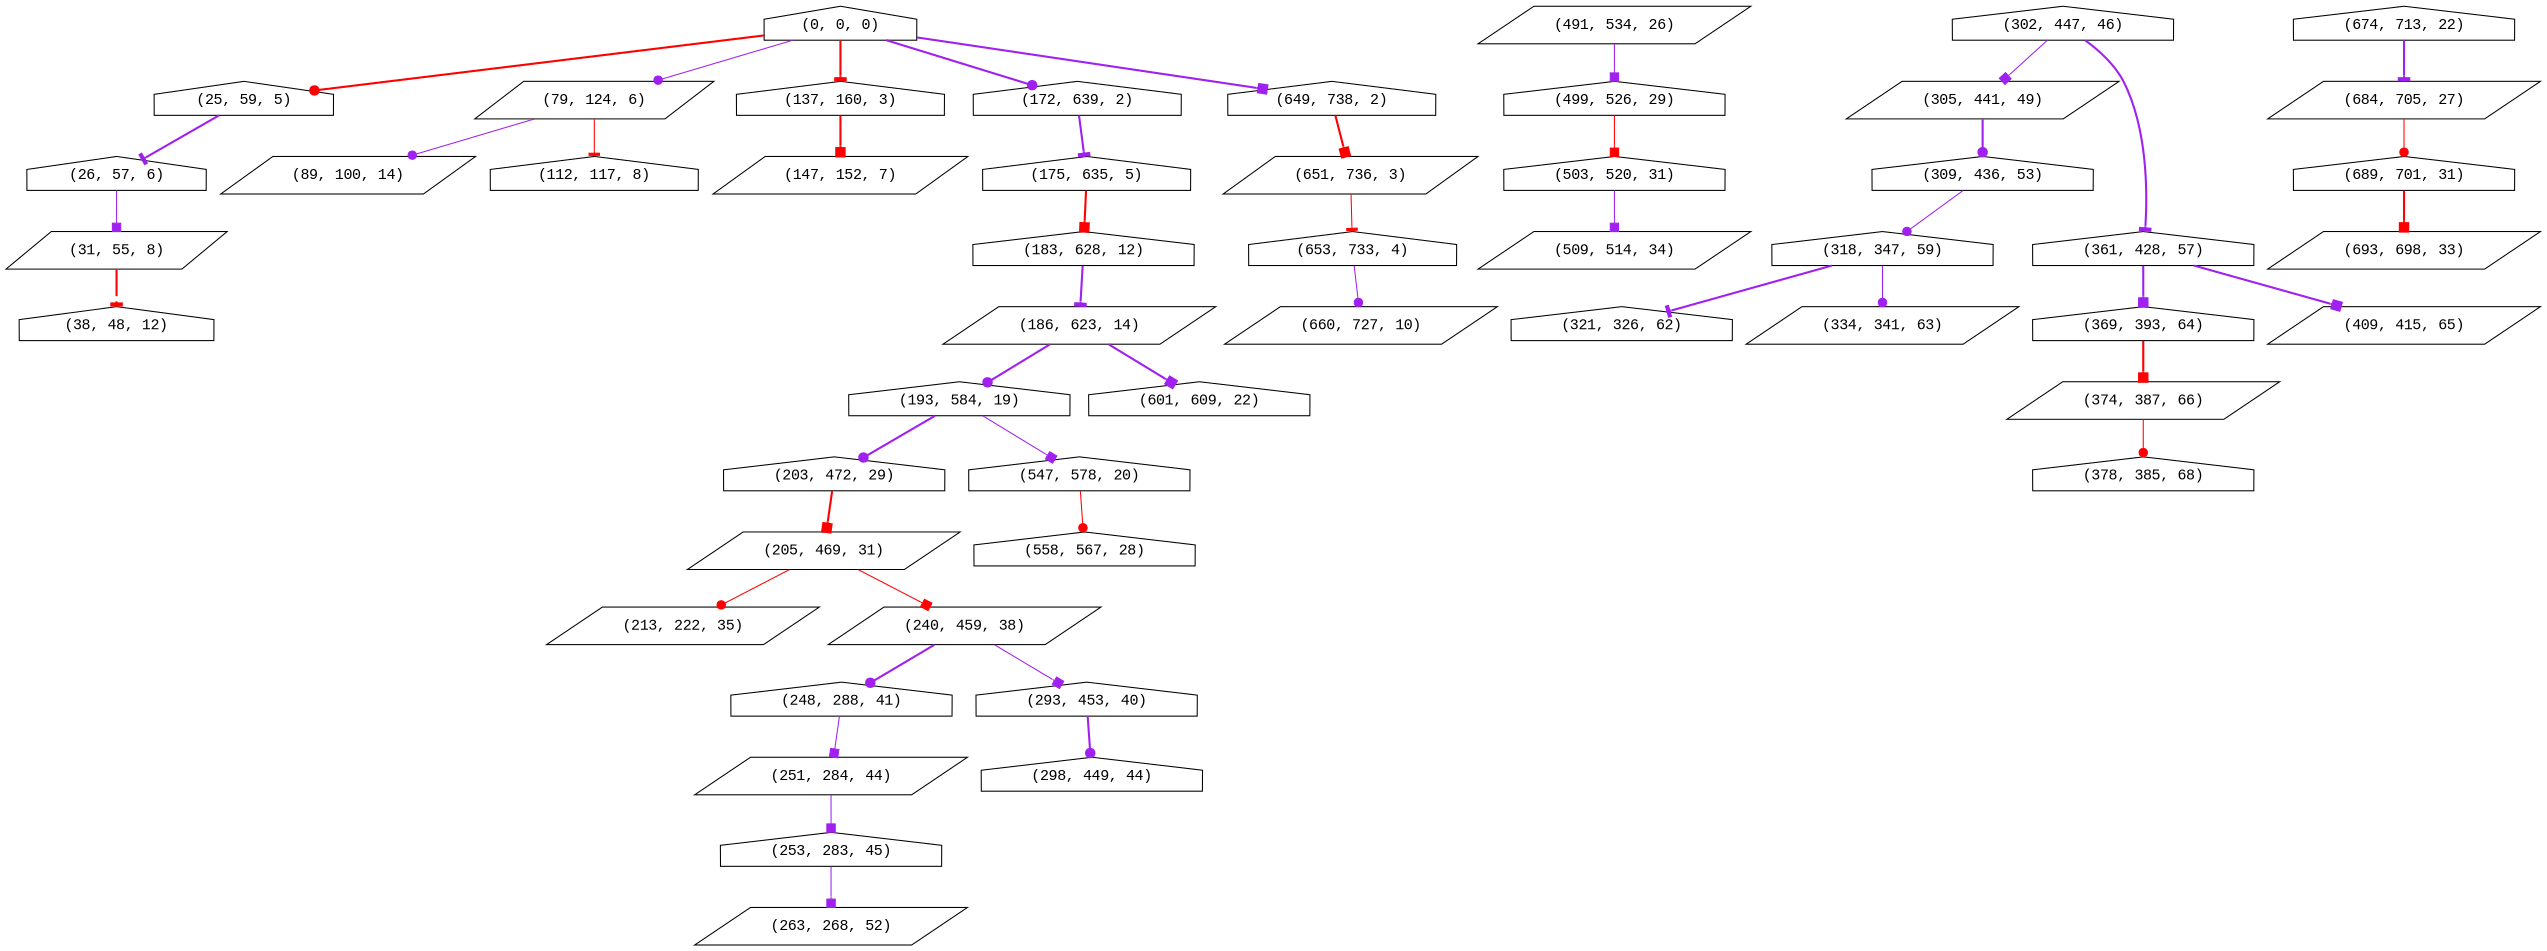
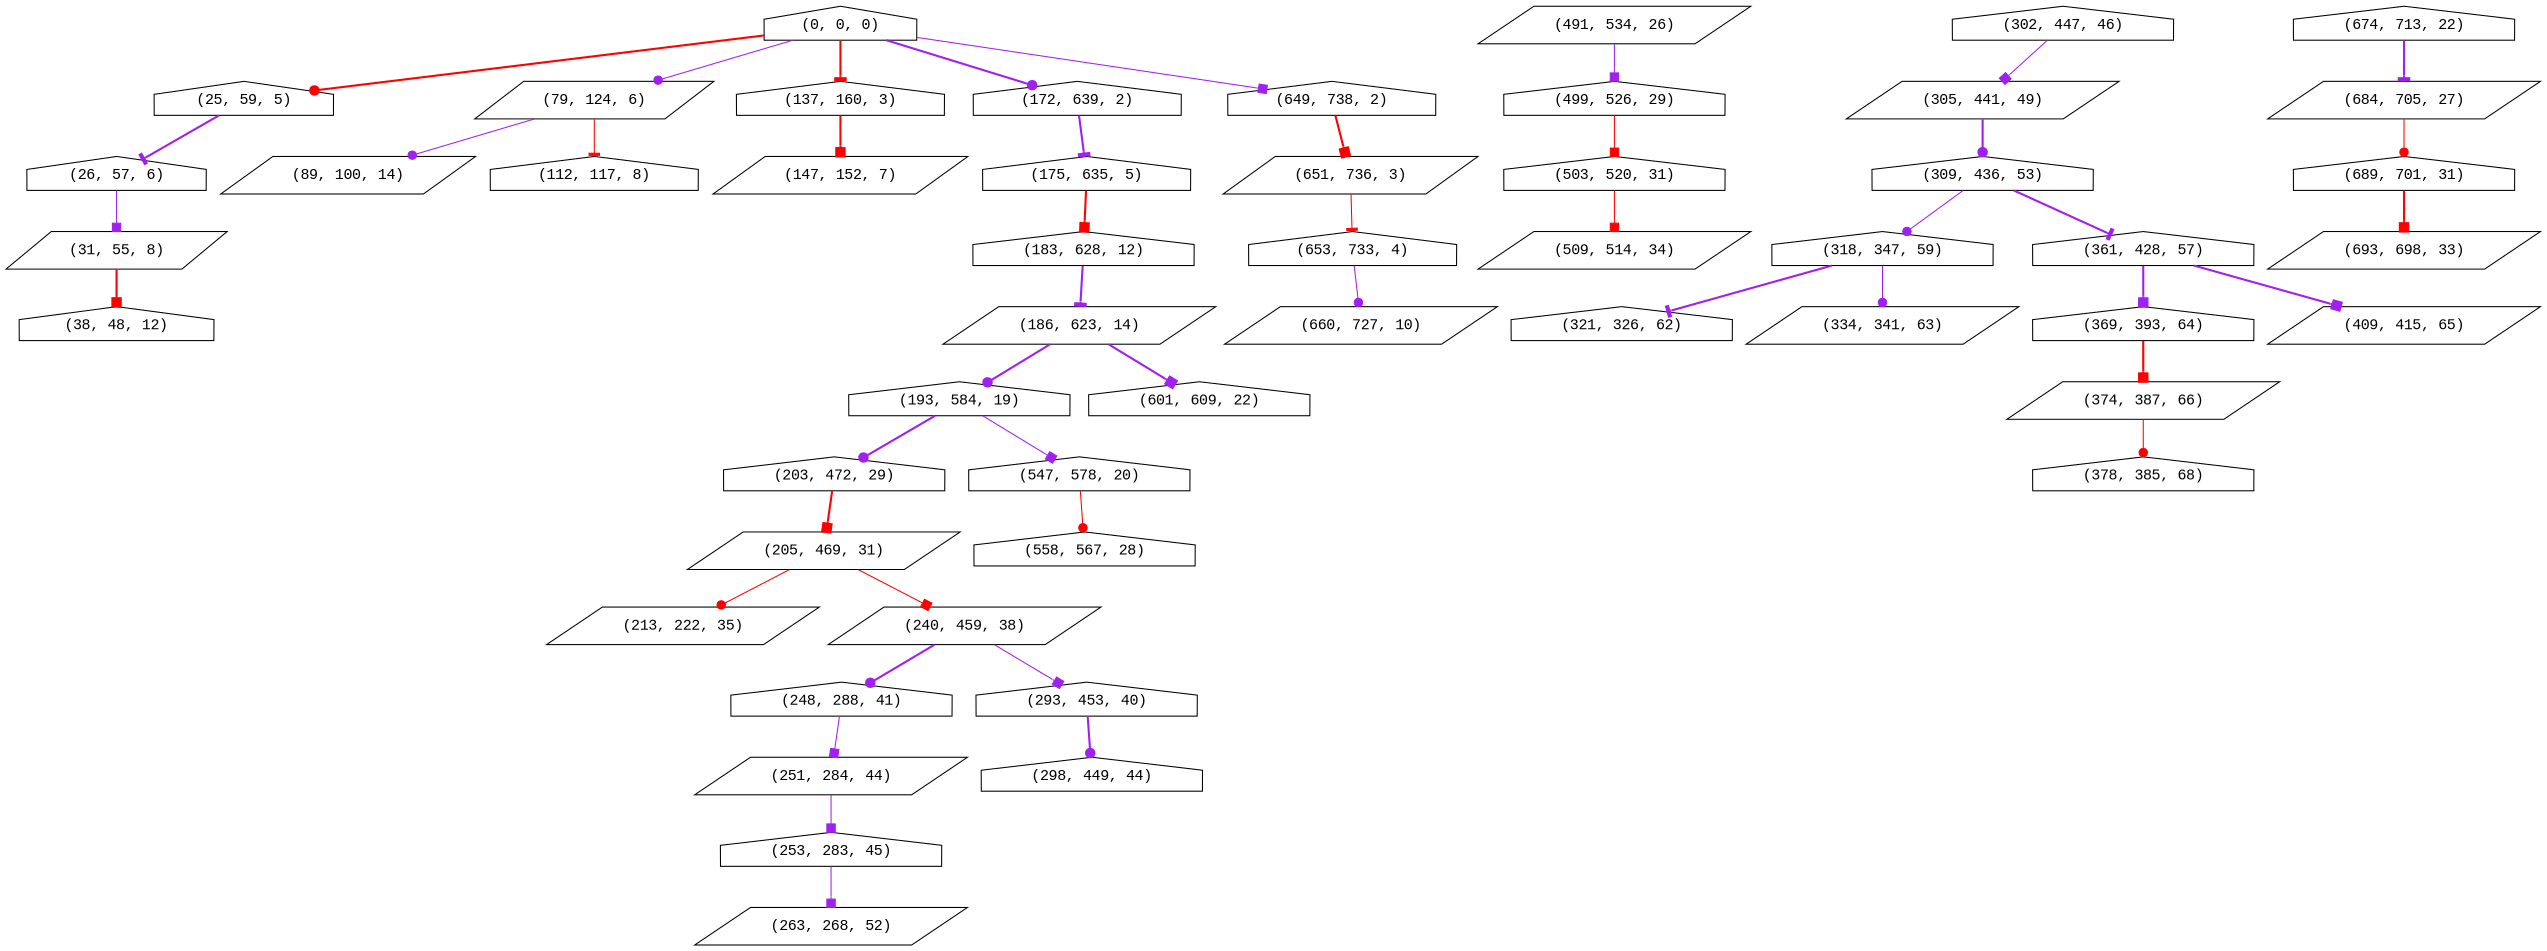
edge "(0, 0, 0)" -> "(649, 738, 2)": style bold -> solid
edge "(302, 447, 46)" -> "(361, 428, 57)": now "(309, 436, 53)" -> "(361, 428, 57)"
edge "(503, 520, 31)" -> "(509, 514, 34)": color purple -> red
edge "(31, 55, 8)" -> "(38, 48, 12)": arrowhead tee -> box
